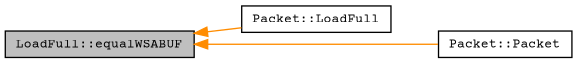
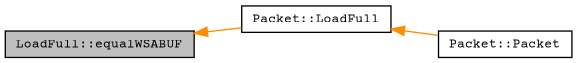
edge "Packet::Packet" -> "LoadFull::equalWSABUF": now "Packet::Packet" -> "Packet::LoadFull"
